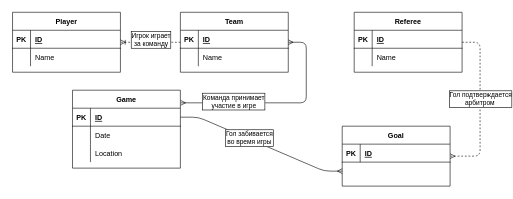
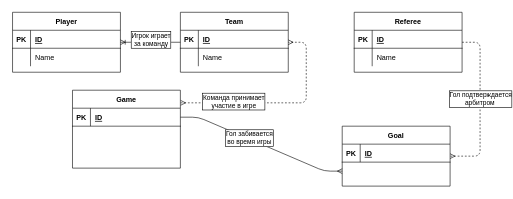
edge "Team" -> "Player": style dashed -> solid
edge "Team" -- "Game": style solid -> dashed
node "Date": removed
node "Location": removed
